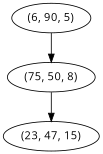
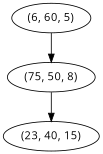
node "(6, 90, 5)": label "(6, 90, 5)" -> "(6, 60, 5)"
node "(23, 47, 15)": label "(23, 47, 15)" -> "(23, 40, 15)"
